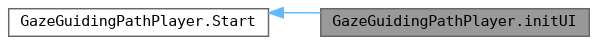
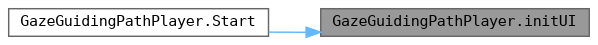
edge "GazeGuidingPathPlayer.initUI" -> "GazeGuidingPathPlayer.Start": reversed
